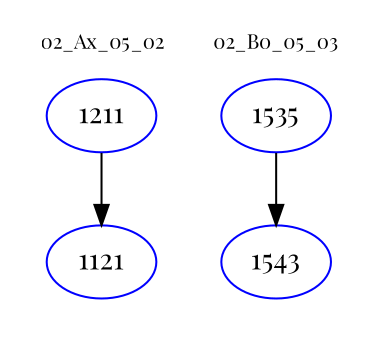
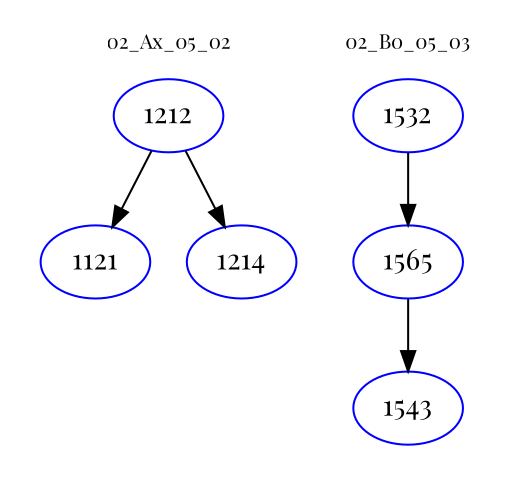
node "1211": label "1211" -> "1212"
node "1535": label "1535" -> "1565"
node "1532": added
node "1214": added
